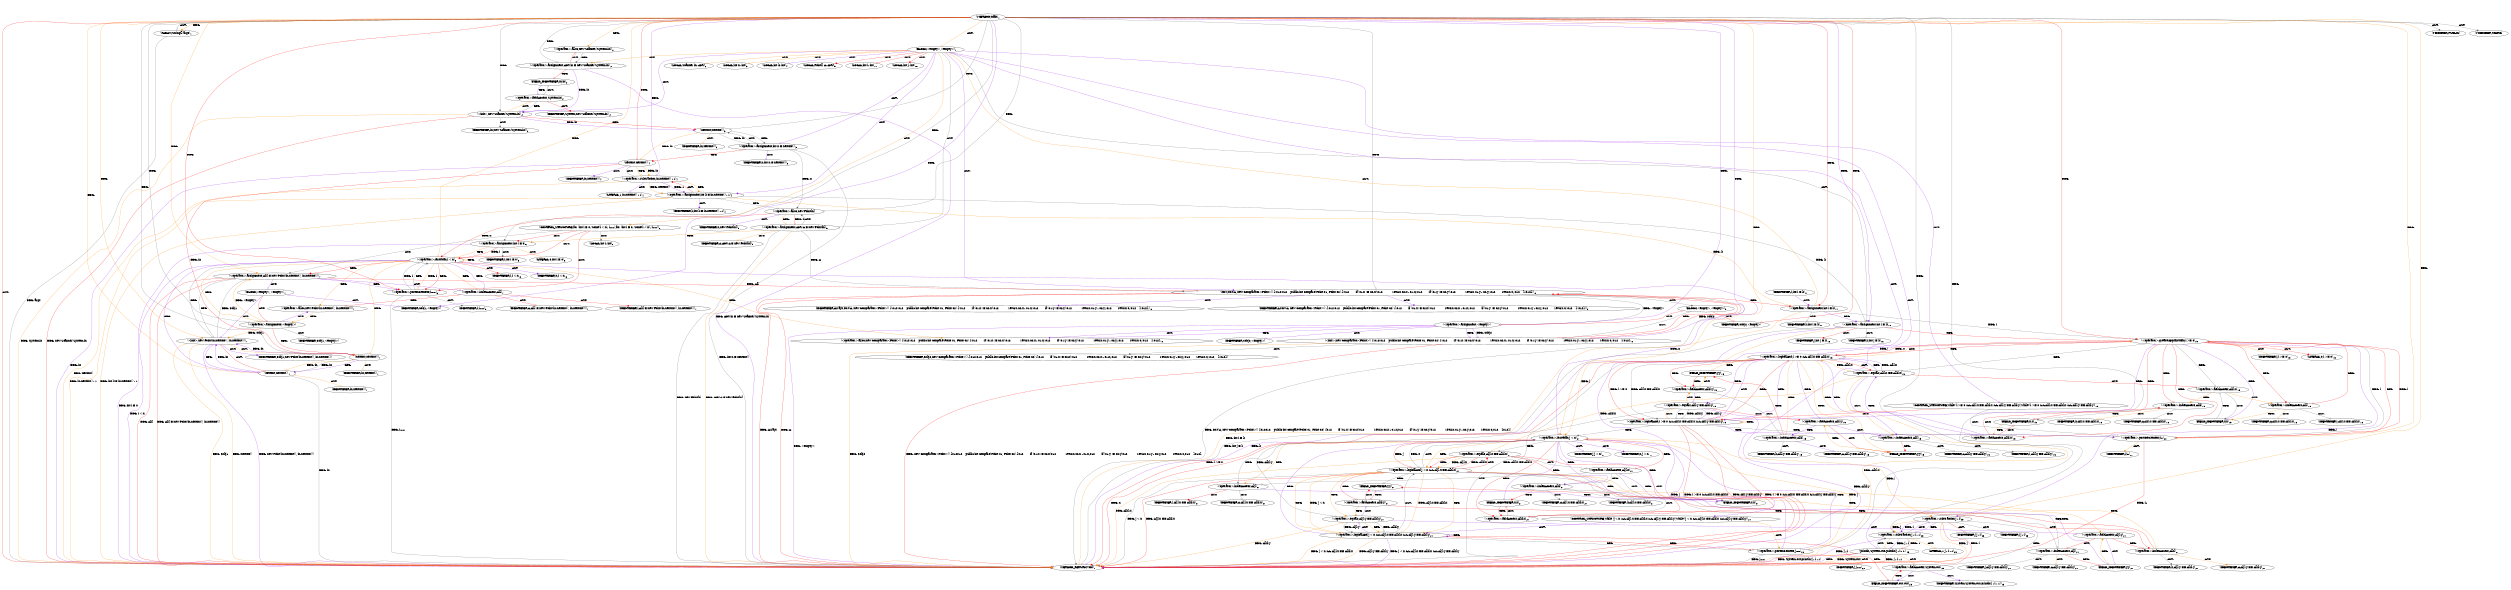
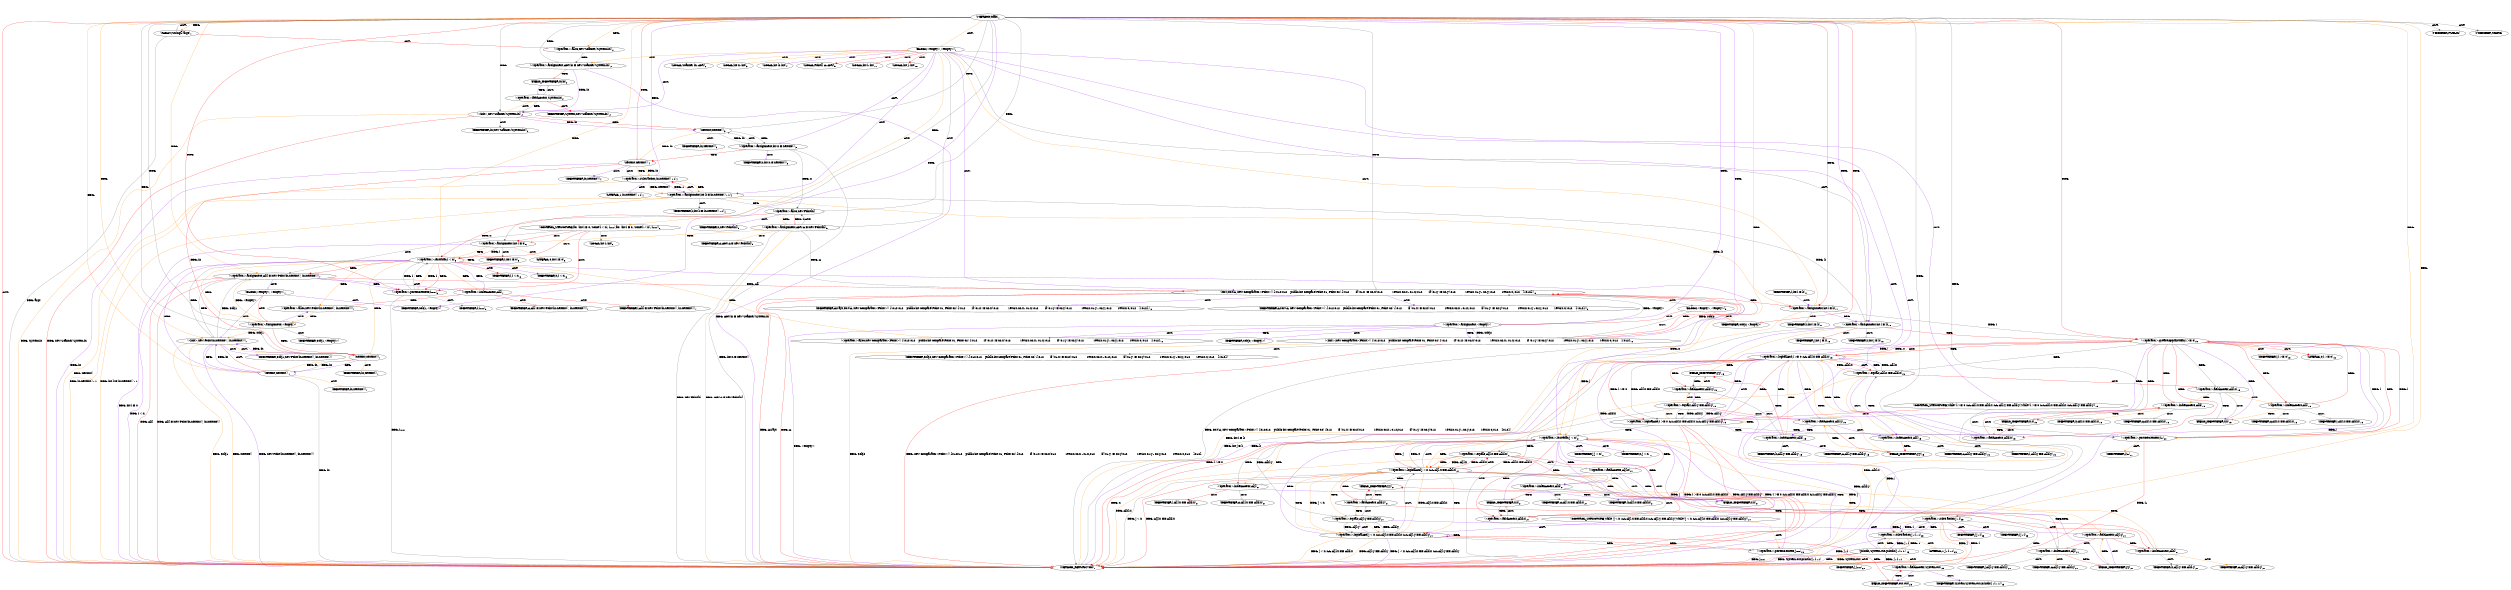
edge "(<operator>.assignment,ANY in = new Scanner(System.in))" -> "(<operator>.alloc,new Scanner(System.in))": now "(PARAM,String[] args)" -> "(<operator>.alloc,new Scanner(System.in))"
edge "(<operator>.equals,A[j].y == A[k].y)" -> "(METHOD_RETURN,void)": removed, label "DDG: A[k].y"
